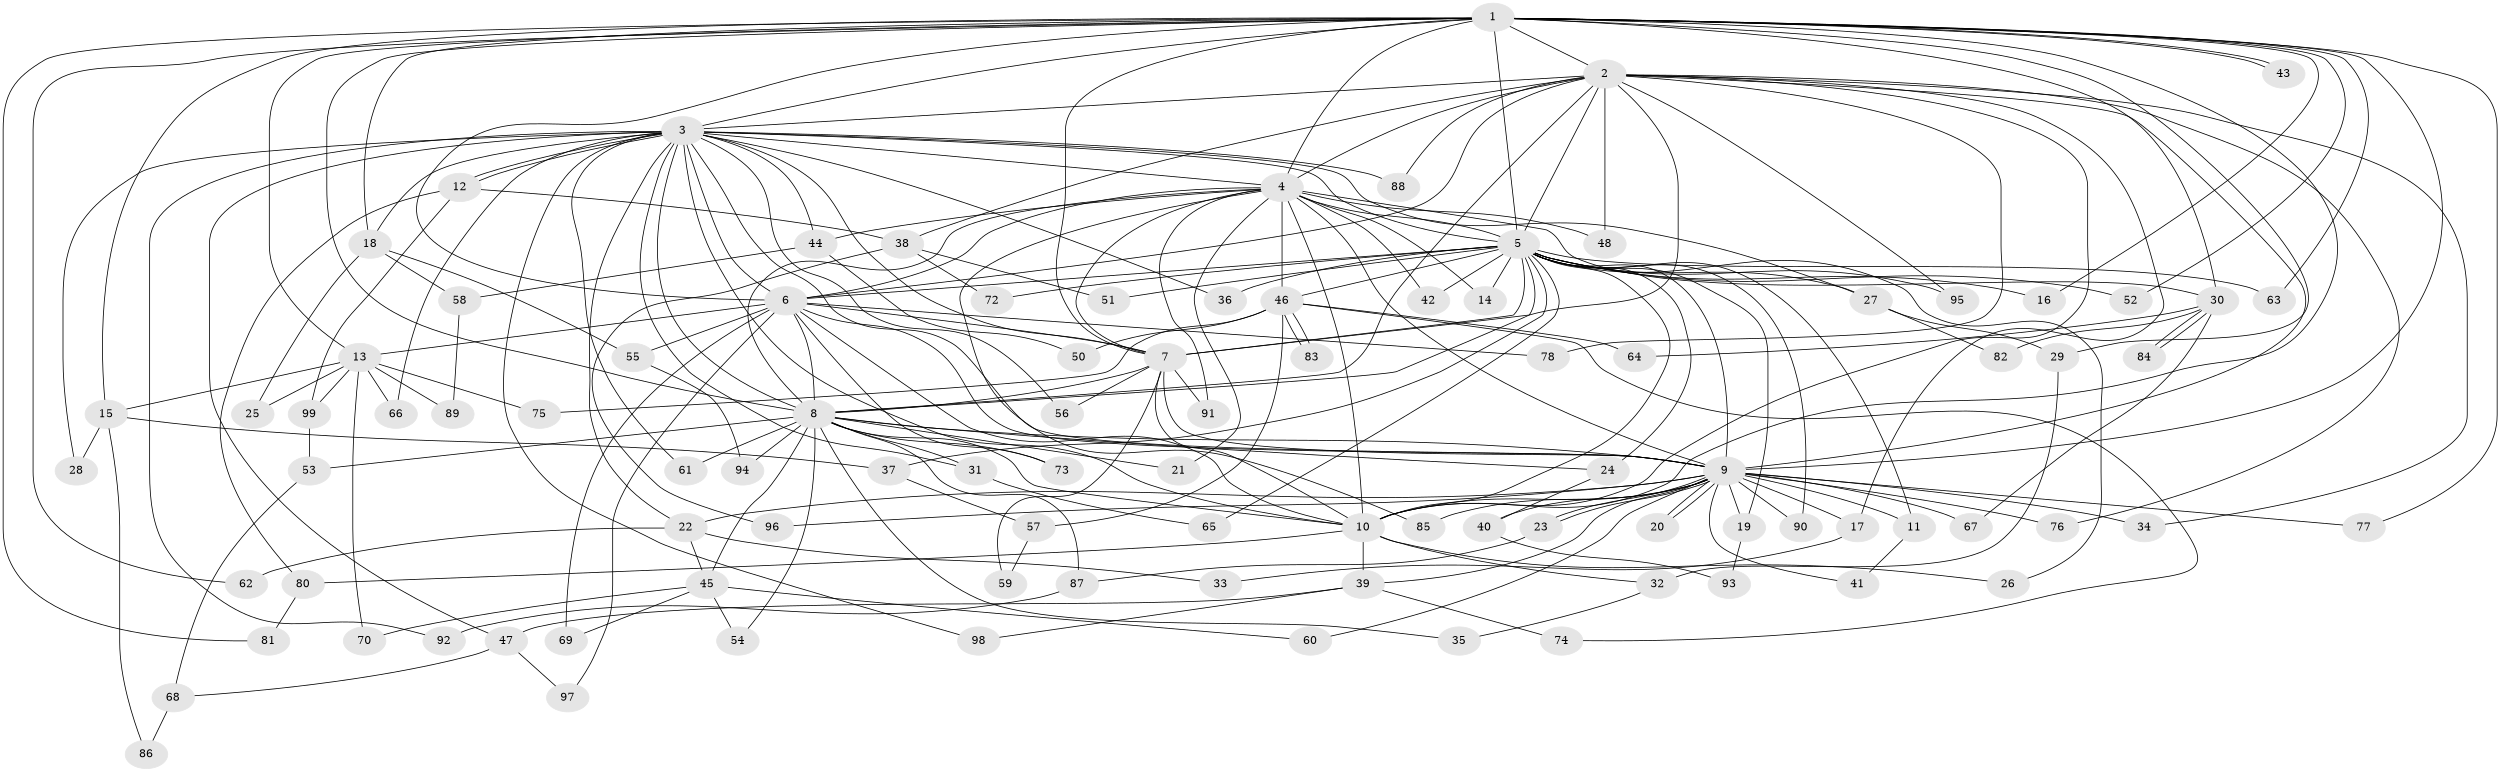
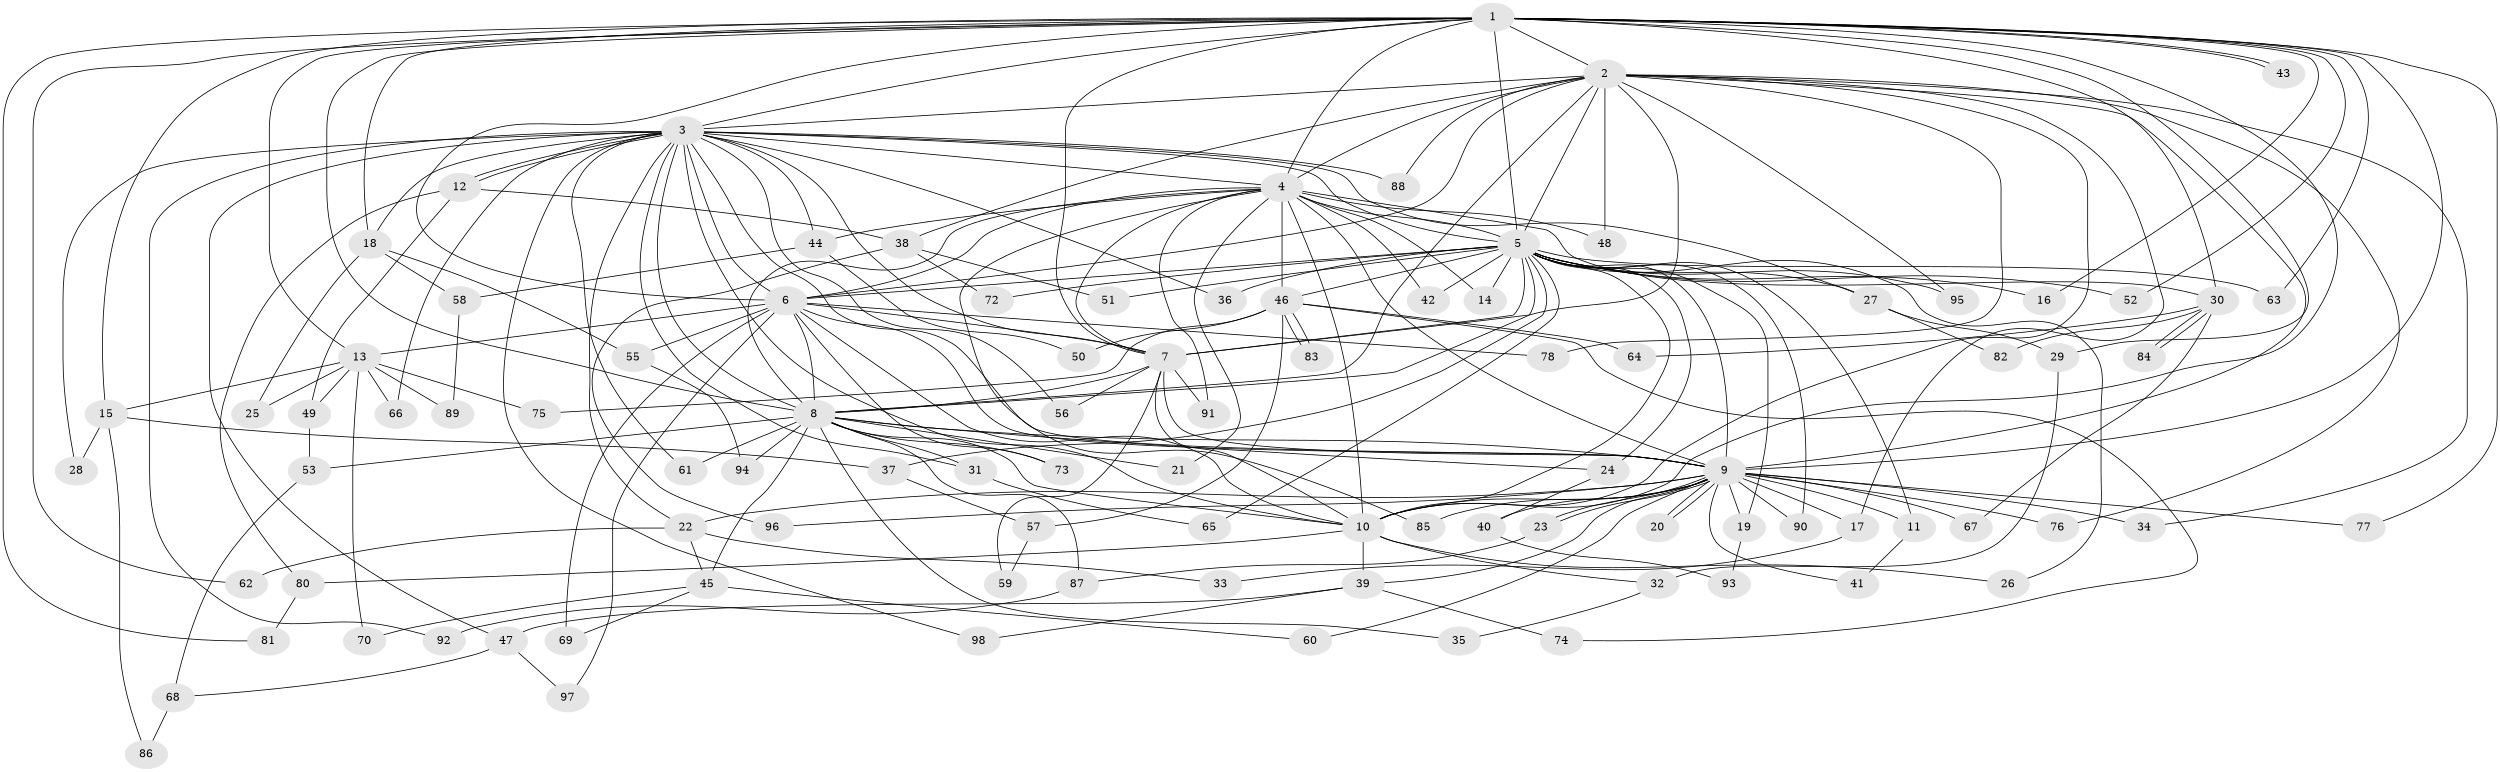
node "99": label "99" -> "49"
node "54": removed
